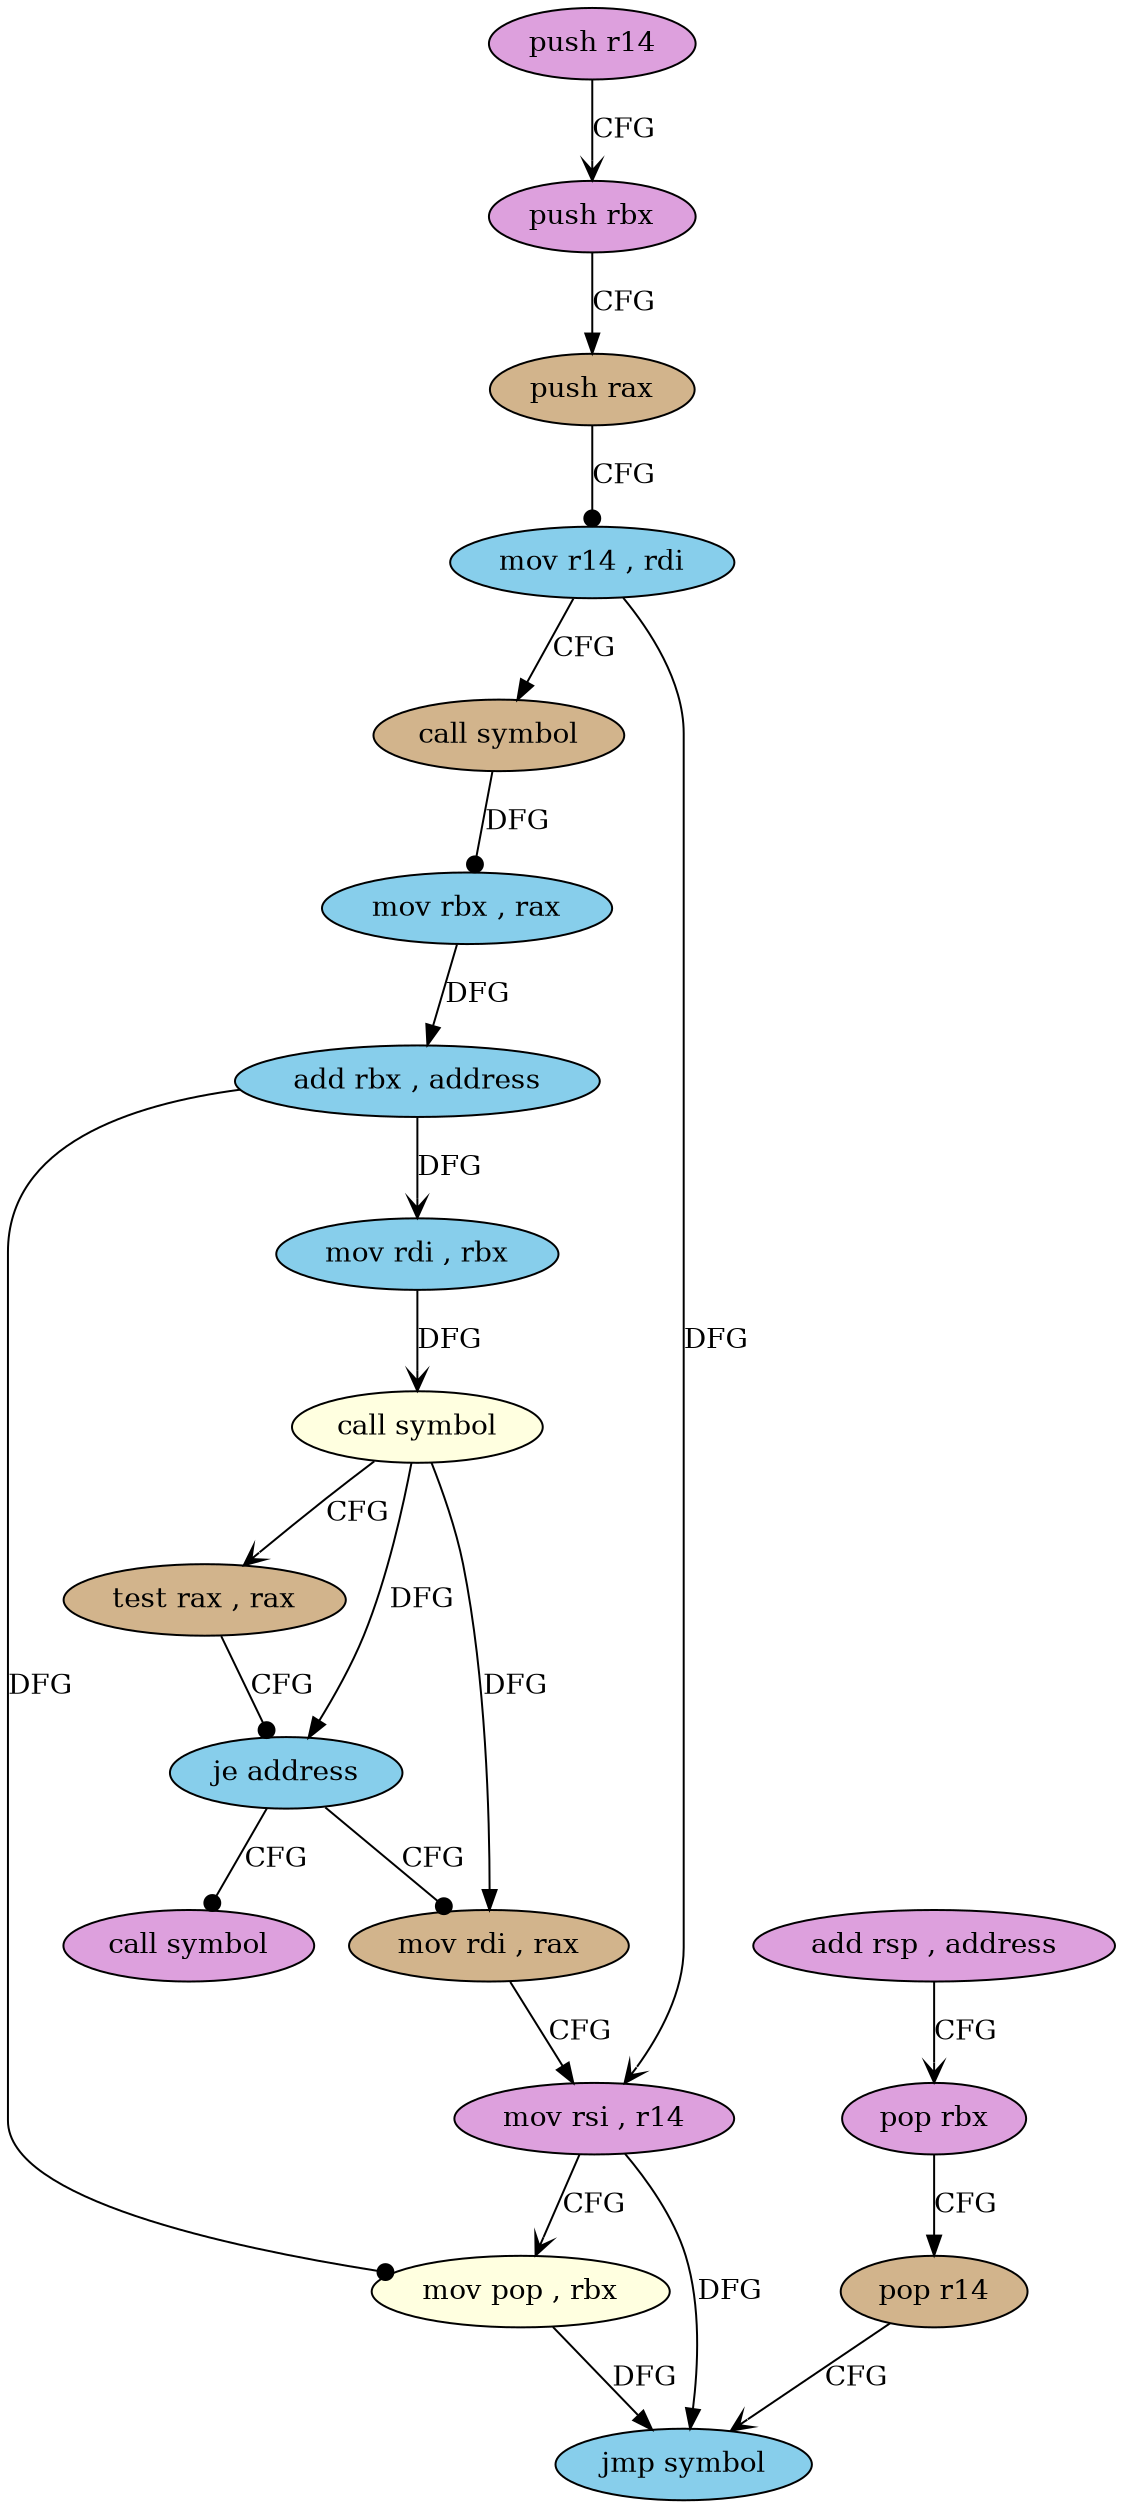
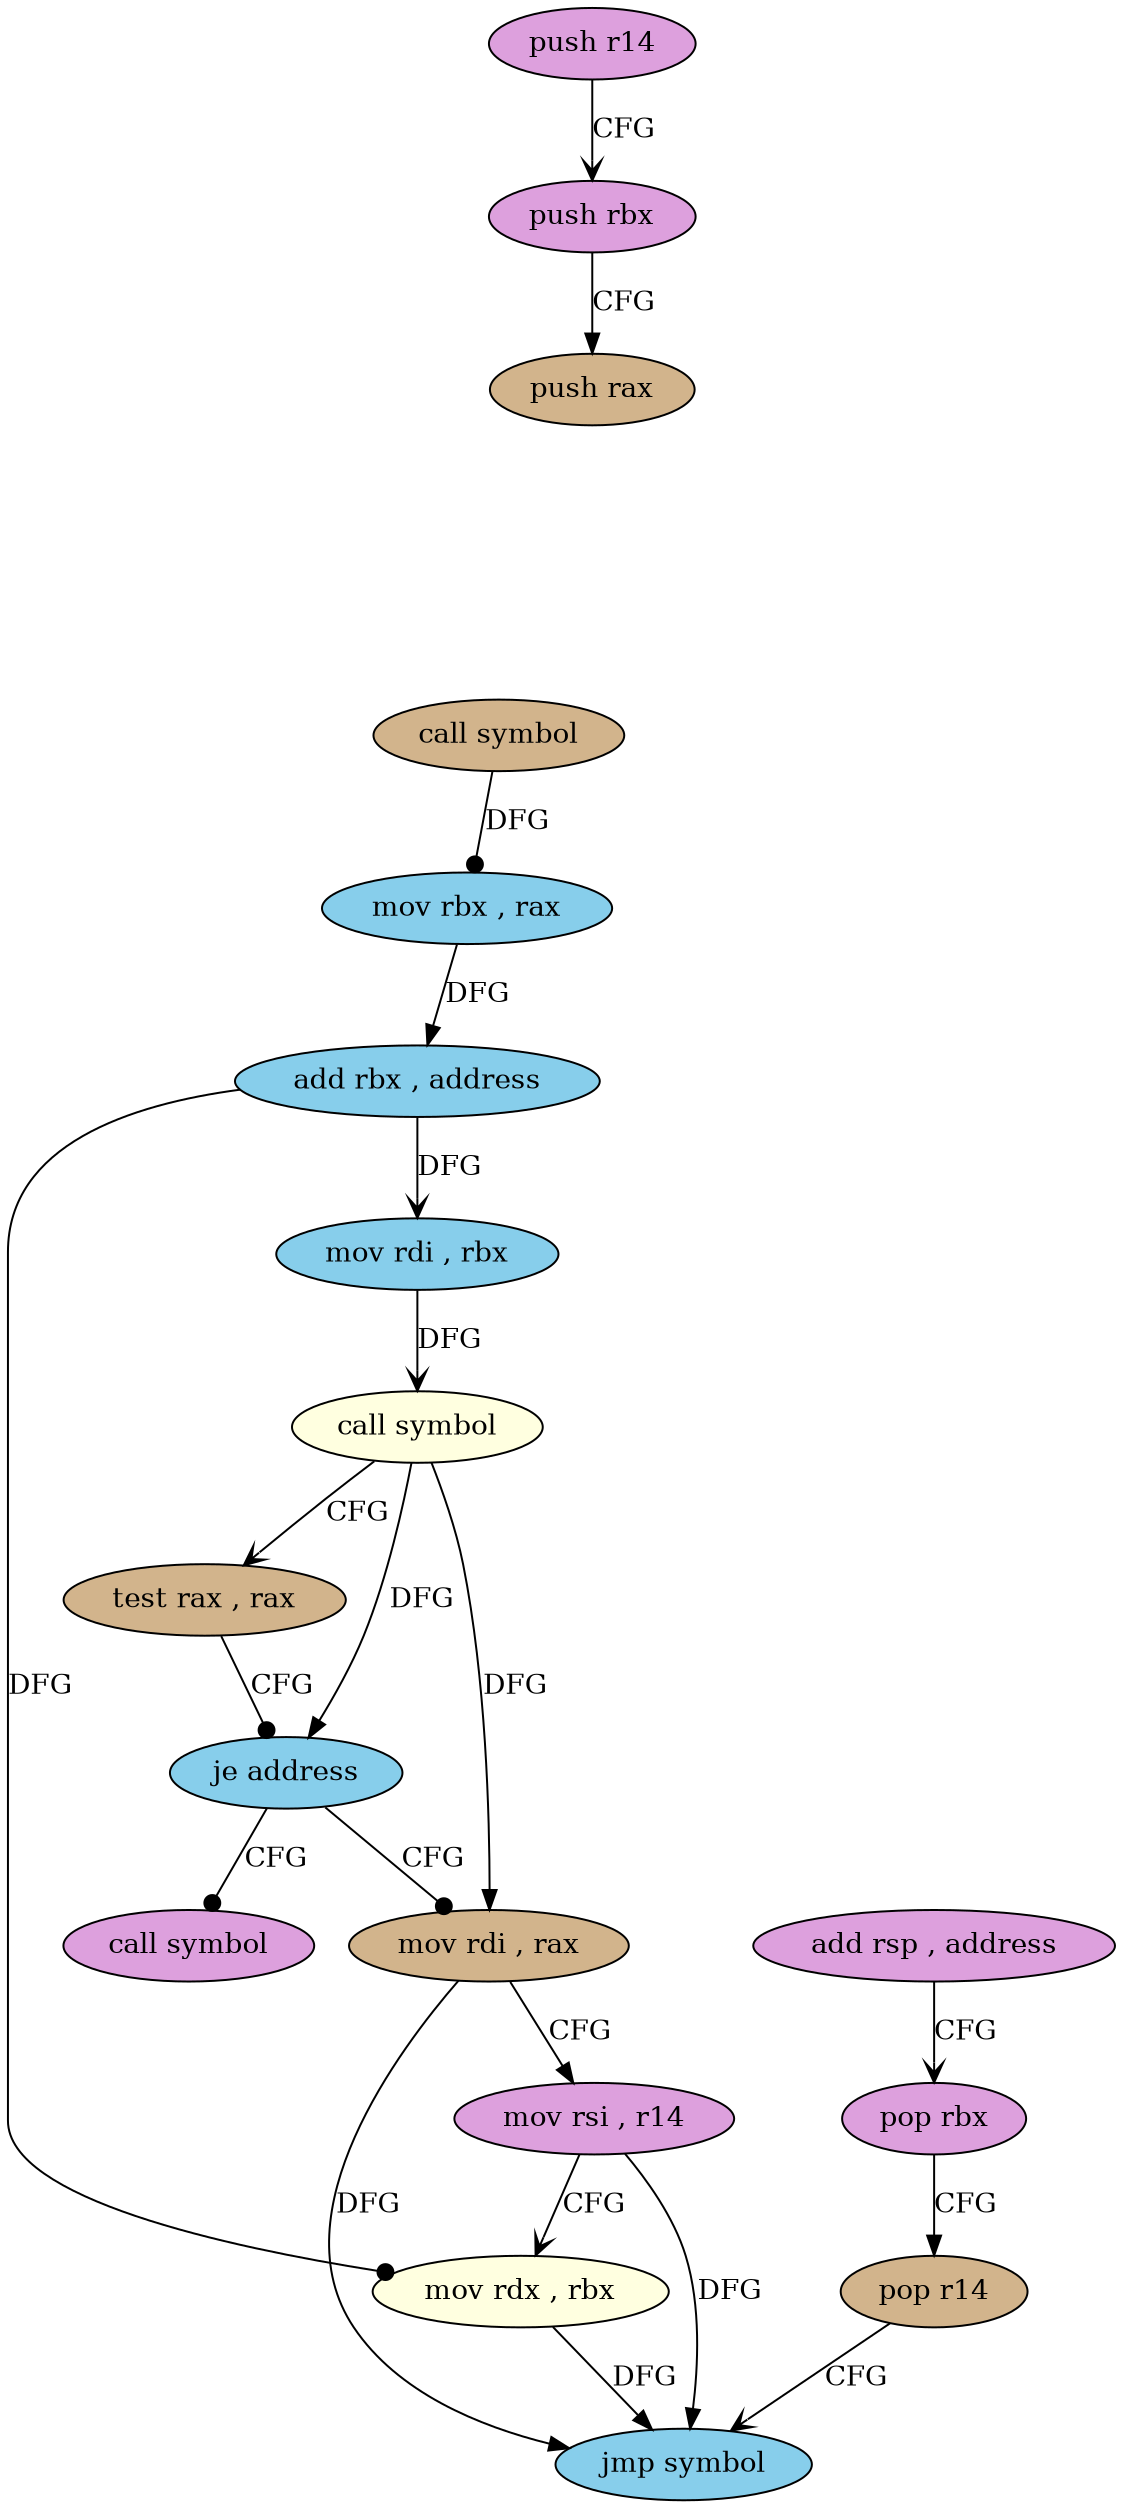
node "mov r14 , rdi": removed
edge "mov rdi , rax" -> "jmp symbol": added, label "DFG"
node "mov pop , rbx": label "mov pop , rbx" -> "mov rdx , rbx"
